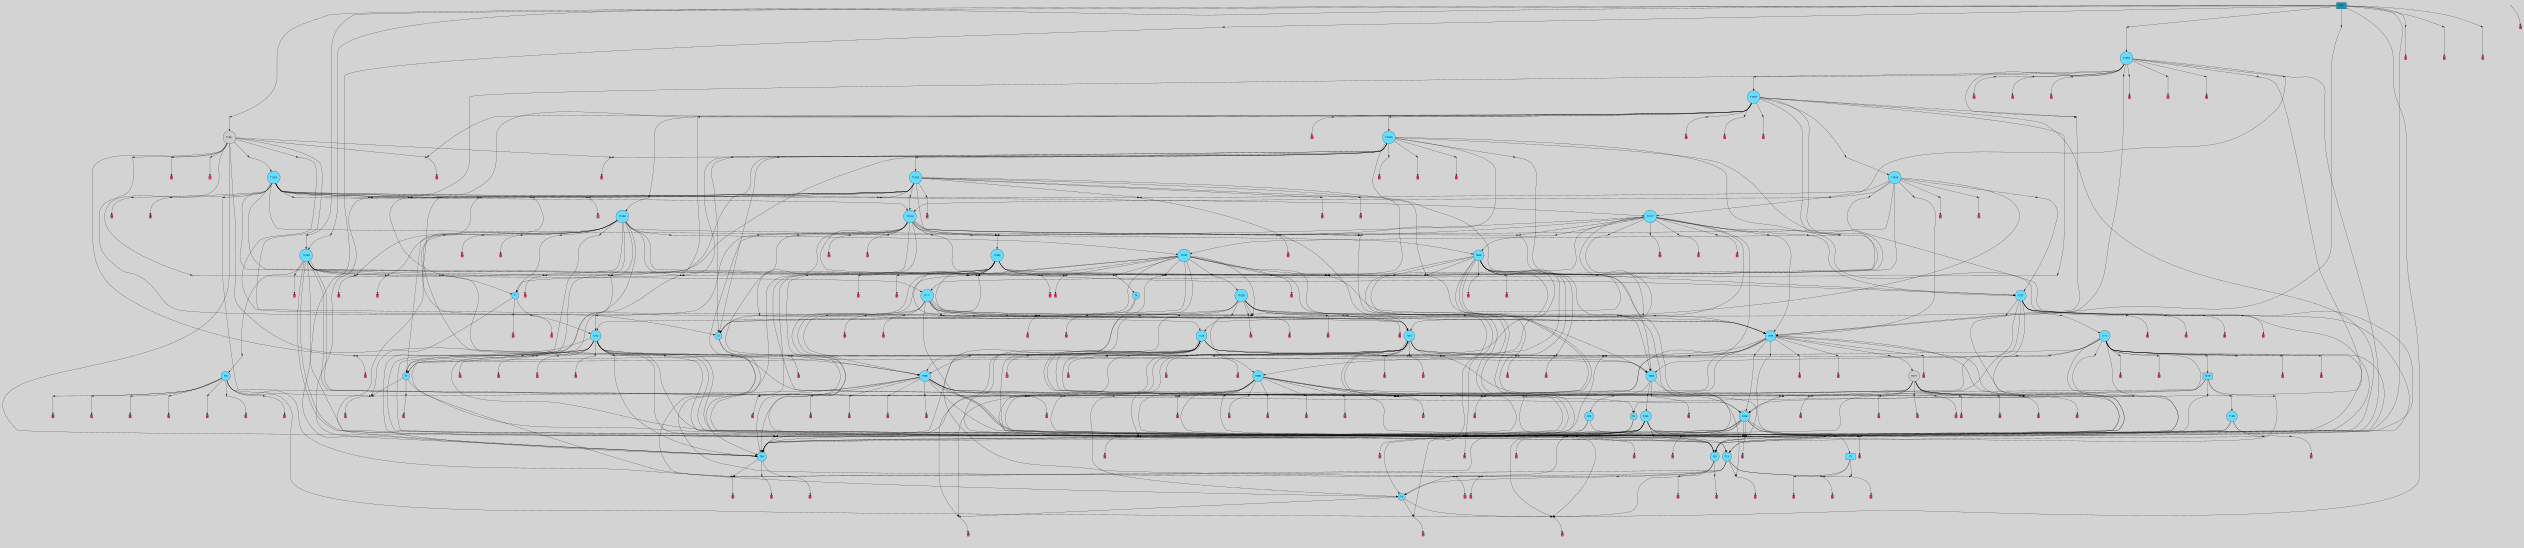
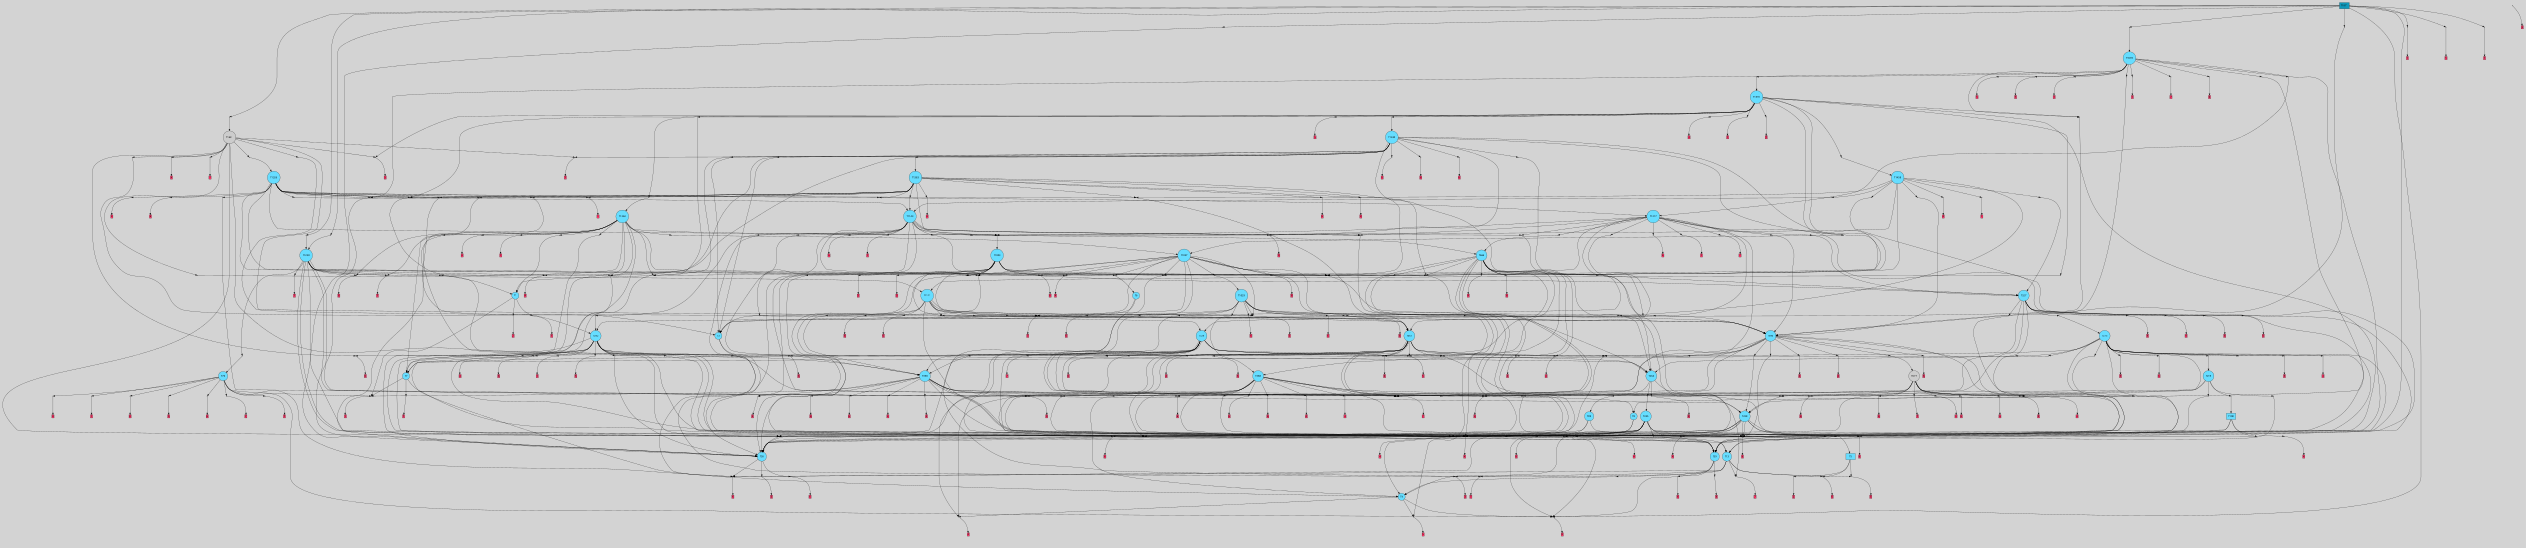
node "T219": shape box -> circle
node "T108": shape circle -> box
